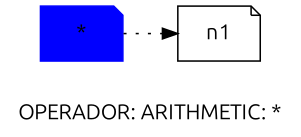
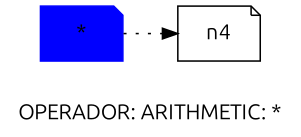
node "n1": label "n1" -> "n4"
